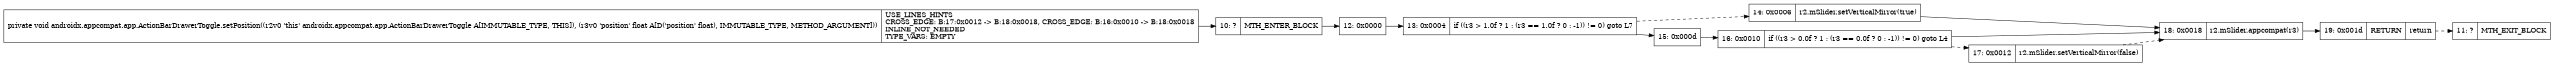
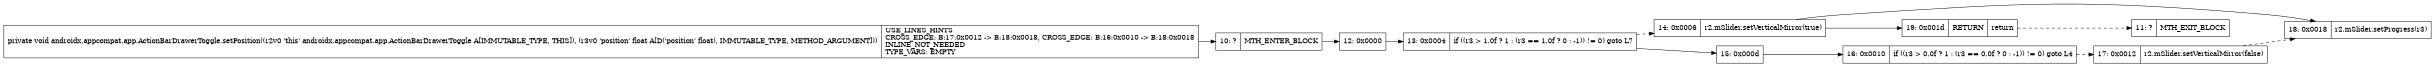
node "18: 0x0018": text "r2.mSlider.appcompat(r3)" -> "r2.mSlider.setProgress(r3)"
edge "18: 0x0018" -> "19: 0x001d": now "14: 0x0006" -> "19: 0x001d"
edge "16: 0x0010" -> "18: 0x0018": removed
